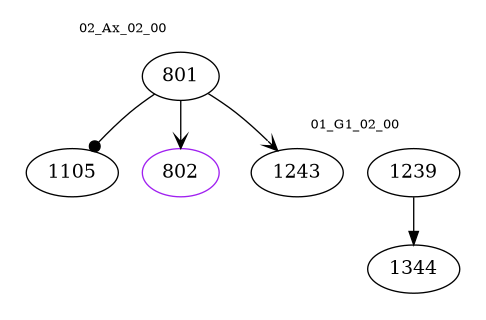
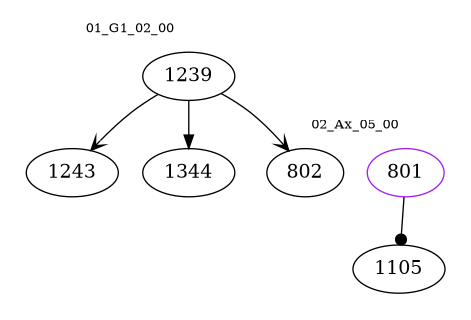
cluster "02_Ax_02_00": label "02_Ax_02_00" -> "02_Ax_05_00"
node "801": color black -> purple
edge "801" -> "802": now "1239" -> "802"
edge "801" -> "1243": now "1239" -> "1243"
node "802": color purple -> black
